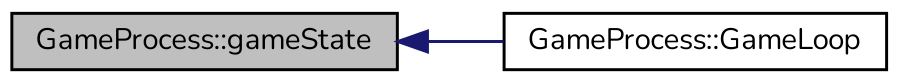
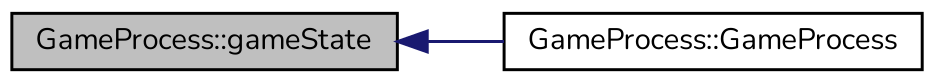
node "GameProcess::GameLoop": label "GameProcess::GameLoop" -> "GameProcess::GameProcess"
